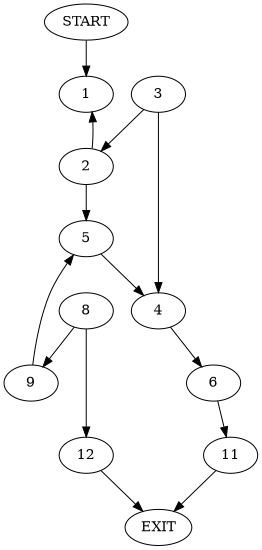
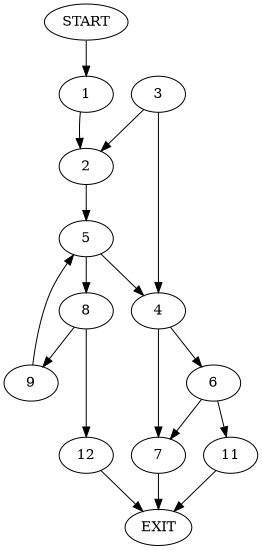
edge "2" -> "1": reversed
edge "5" -> "8": added
node "7": added
